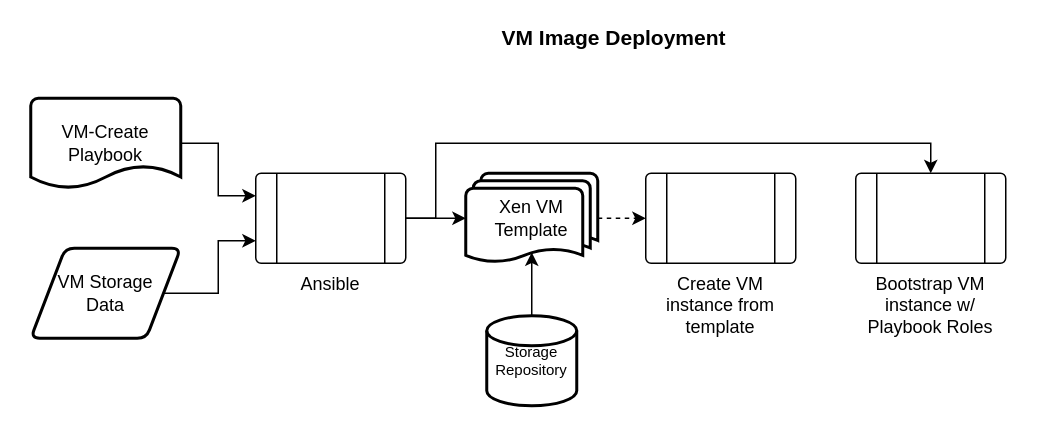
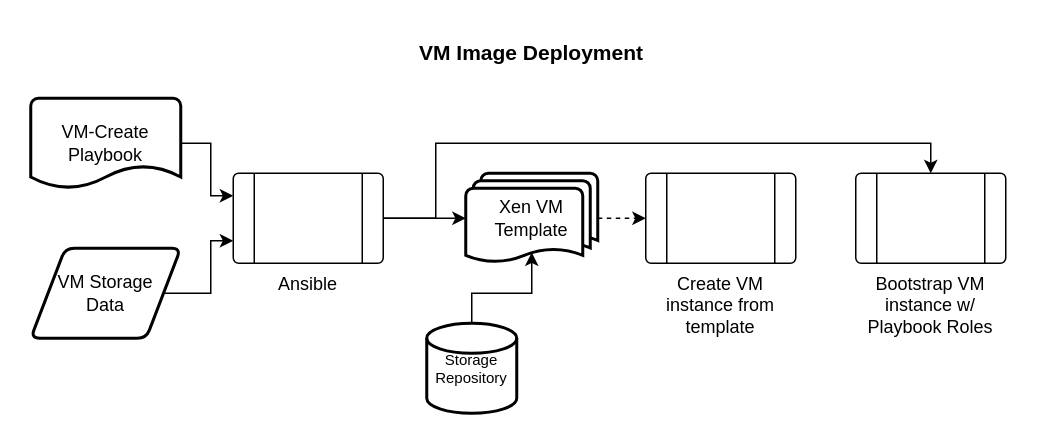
node "VM Image Deployment": moved (614, 38) -> (532, 53)
node "Ansible": moved (331, 218) -> (308, 218)
node "Storage Repository": moved (532, 361) -> (472, 368)
